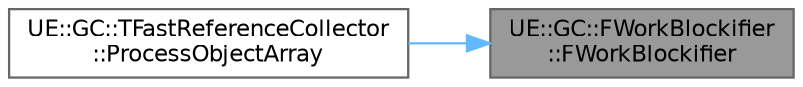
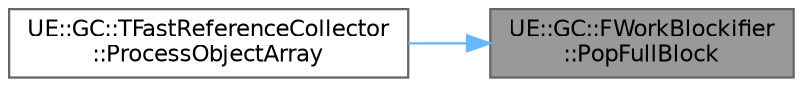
node "UE::GC::FWorkBlockifier ::FWorkBlockifier": label "UE::GC::FWorkBlockifier ::FWorkBlockifier" -> "UE::GC::FWorkBlockifier ::PopFullBlock"
